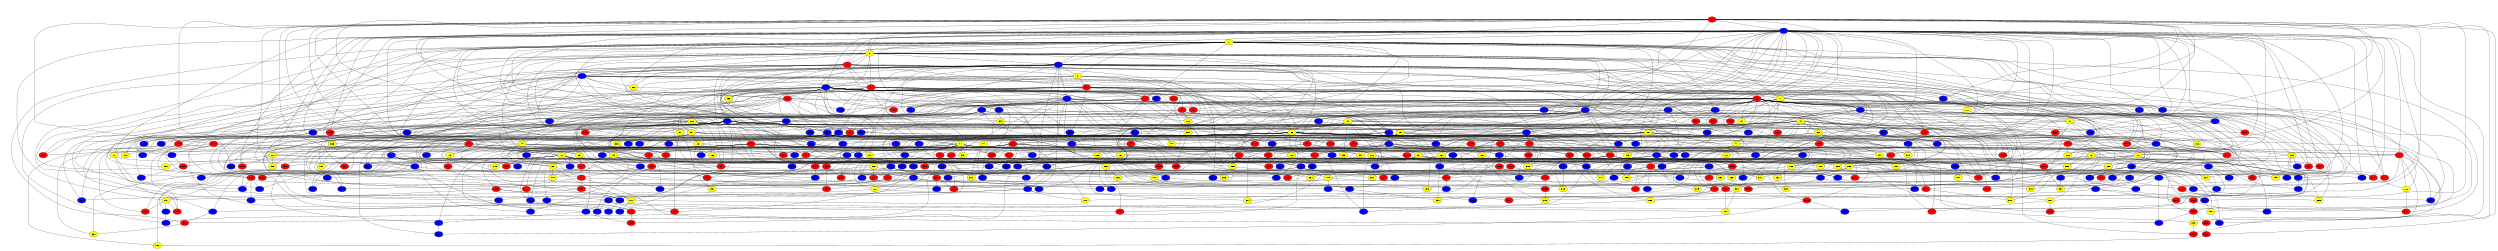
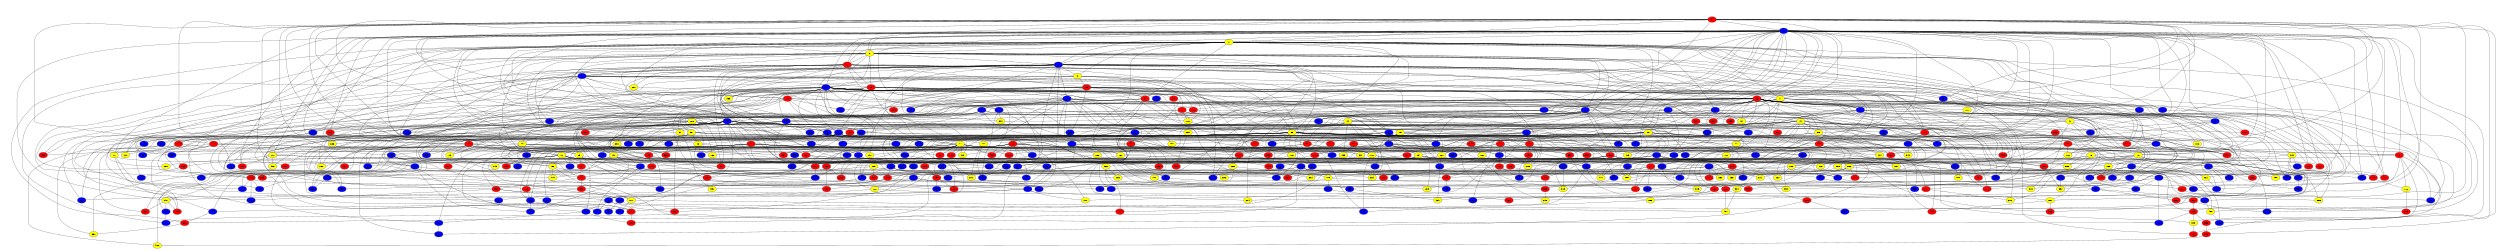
edge "2" -- "156": added
edge "3" -- "185": removed
